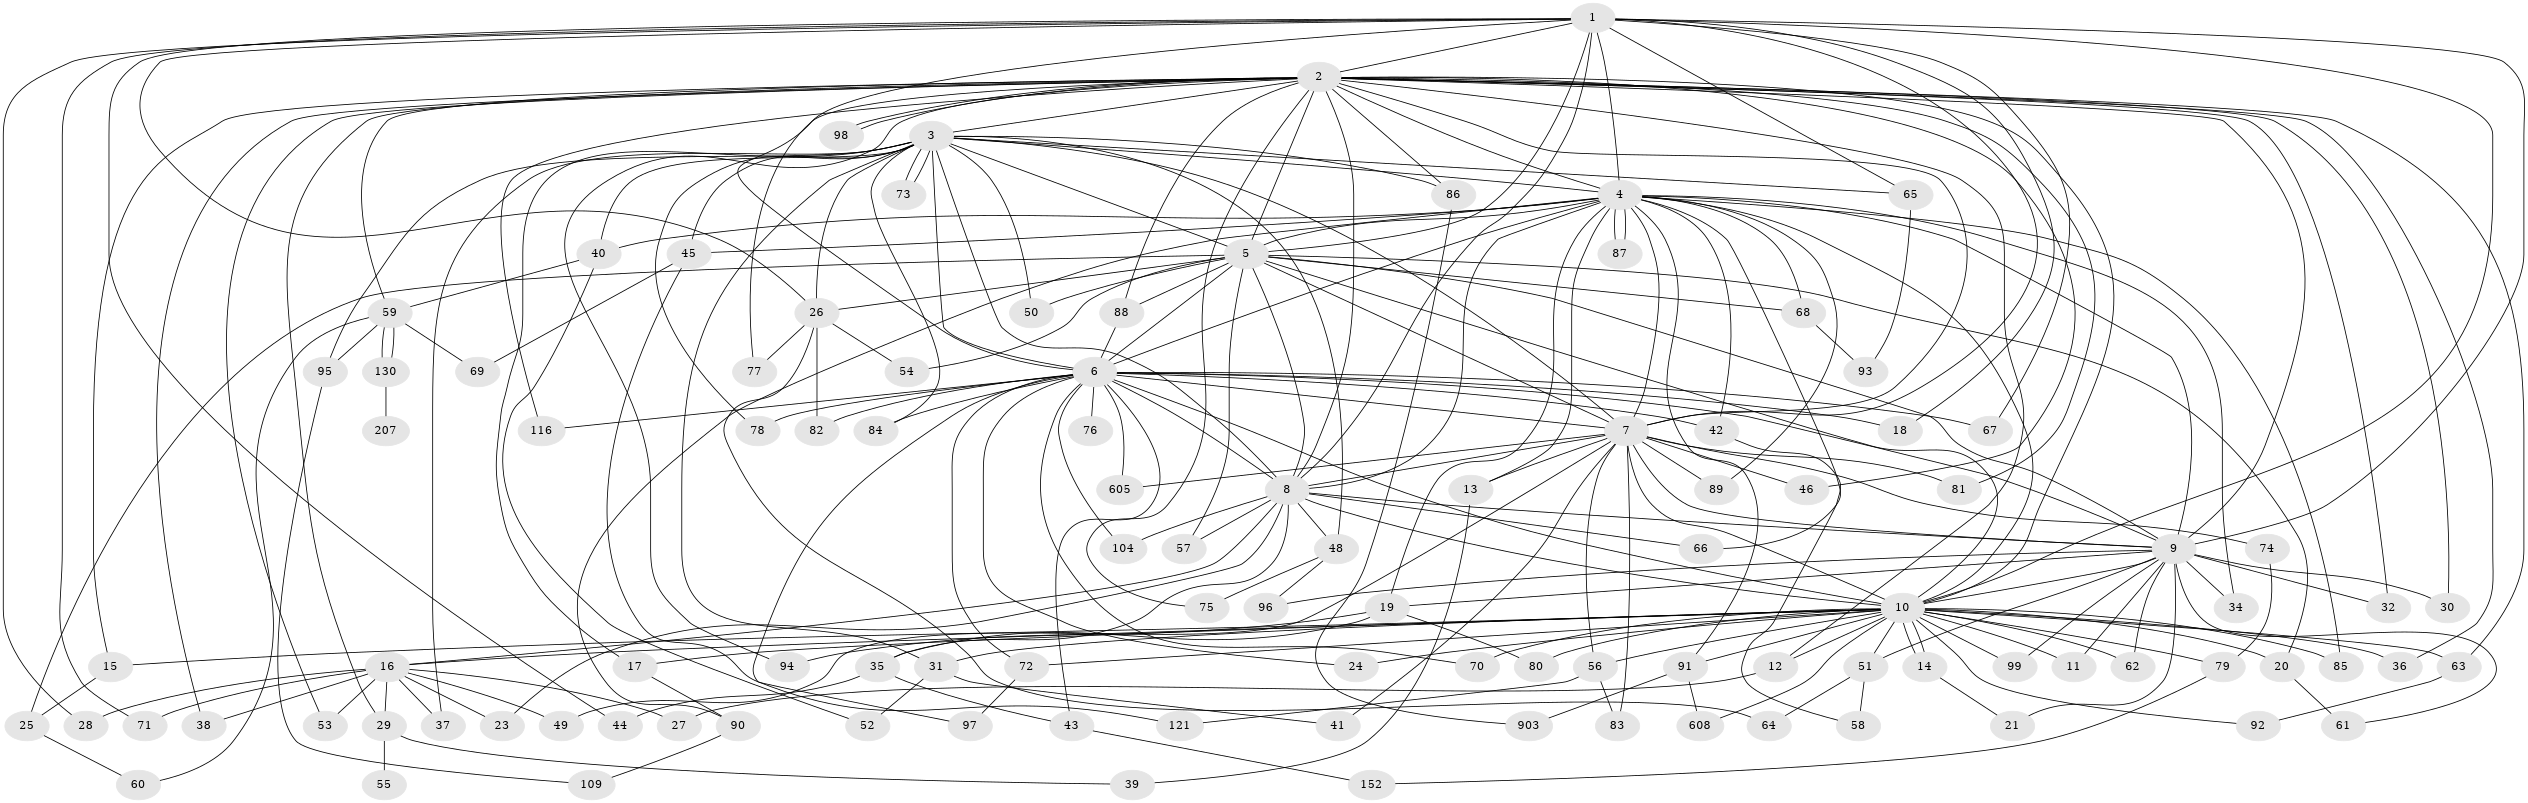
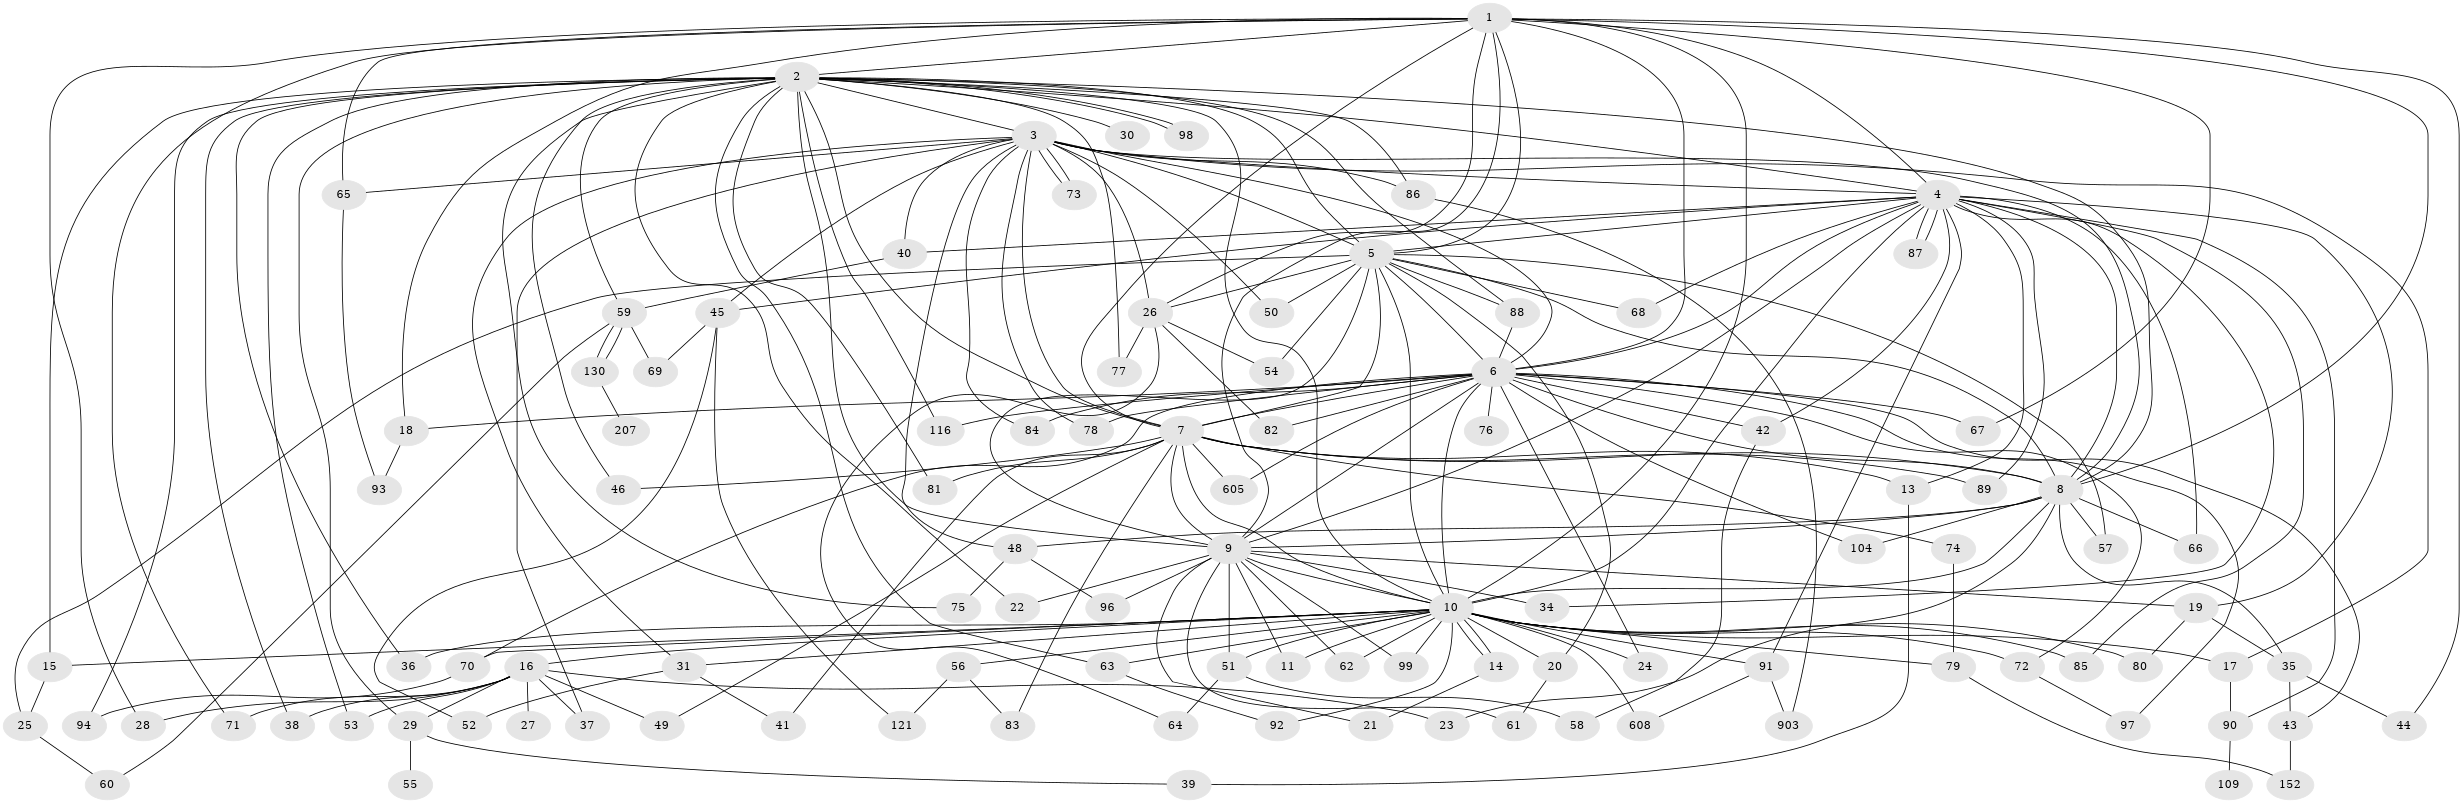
edge "4" -- "7": removed
edge "68" -- "93": now "18" -- "93"
node "95": removed
edge "7" -- "56": removed
edge "40" -- "52": now "45" -- "52"
edge "9" -- "30": removed
node "32": label "32" -> "22"
edge "8" -- "16": removed
edge "19" -- "94": now "70" -- "94"
node "12": removed
